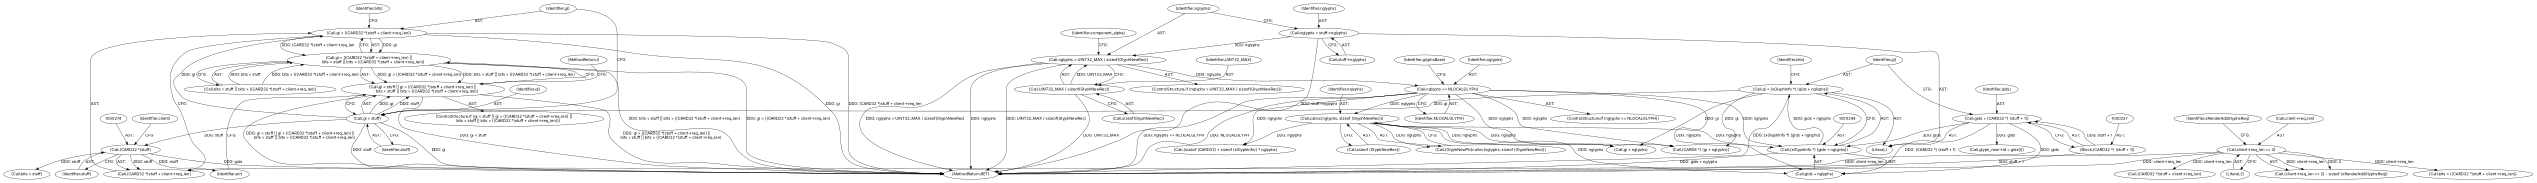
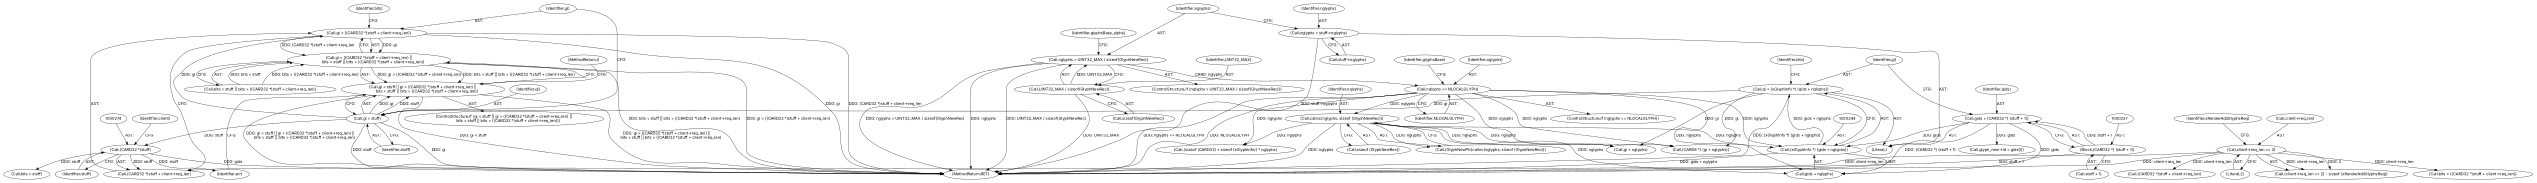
node "(Identifier,component_alpha)": label "(Identifier,component_alpha)" -> "(Identifier,glyphsBase_alpha)"
edge "(Call,nglyphs = stuff->nglyphs)" -> "(Call,nglyphs > UINT32_MAX / sizeof(GlyphNewRec))": removed, label "DDG: nglyphs"
edge "(Call,nglyphs > UINT32_MAX / sizeof(GlyphNewRec))" -> "(Call,nglyphs <= NLOCALGLYPH)": label "DDG: nglyphs" -> "CARD: nglyphs"
edge "(Call,calloc(nglyphs, sizeof (GlyphNewRec)))" -> "(MethodReturn,RET)": added, label "DDG: nglyphs"
node "(Call,stuff + 1)": added
